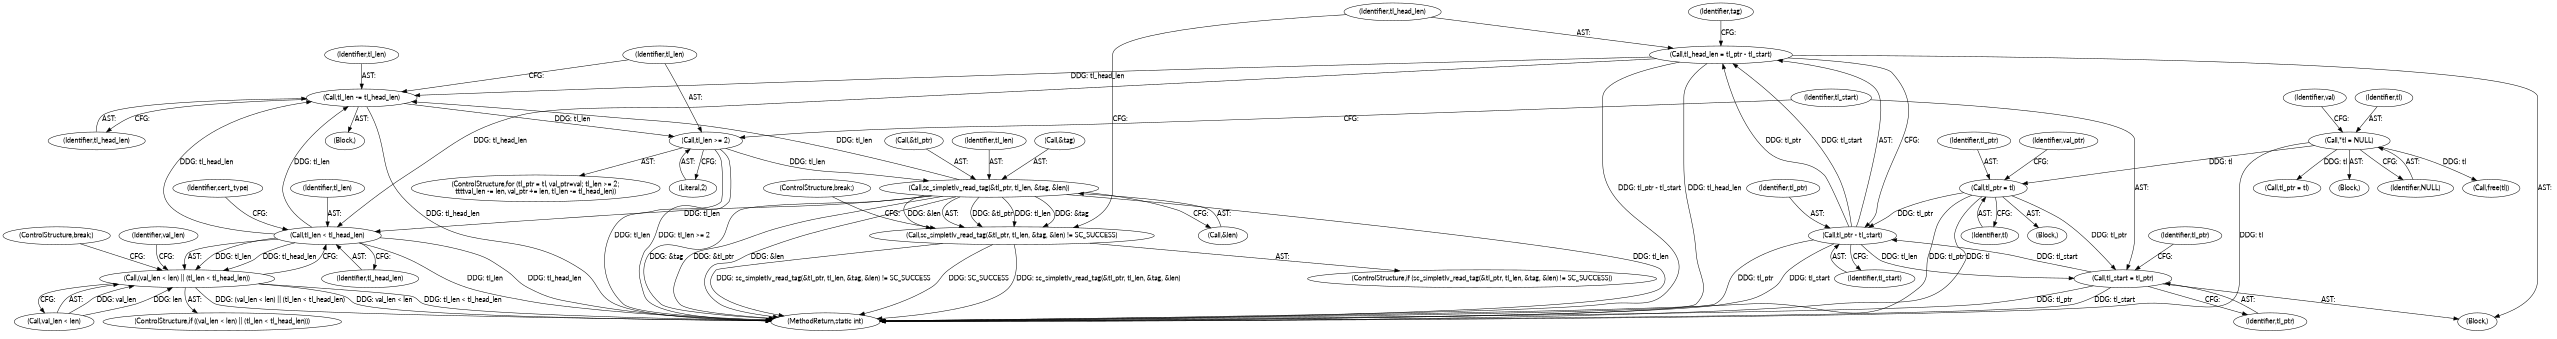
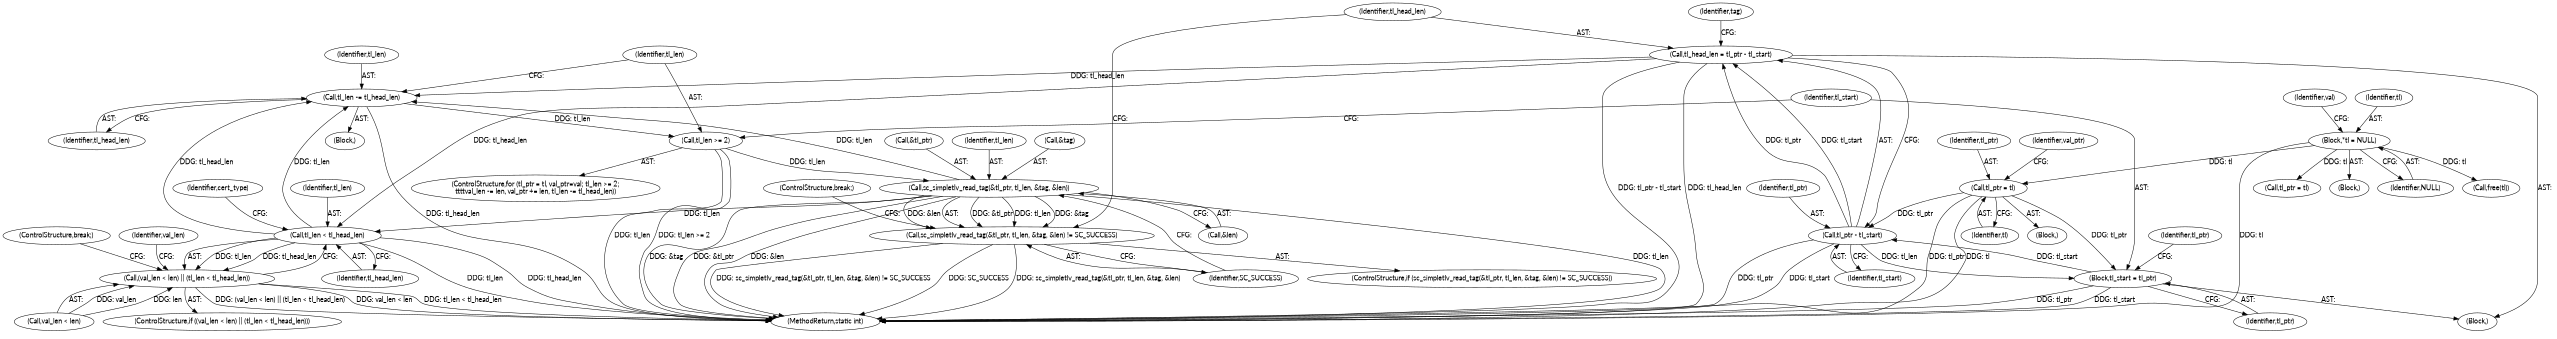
node "(Call,*tl = NULL)": label "(Call,*tl = NULL)" -> "(Block,*tl = NULL)"
node "(Literal,2)": removed
node "(Identifier,SC_SUCCESS)": added
node "(Call,tl_start = tl_ptr)": label "(Call,tl_start = tl_ptr)" -> "(Block,tl_start = tl_ptr)"
edge "(Call,(val_len < len) || (tl_len < tl_head_len))" -> "(Call,val_len < len)": removed, label "CFG:"
